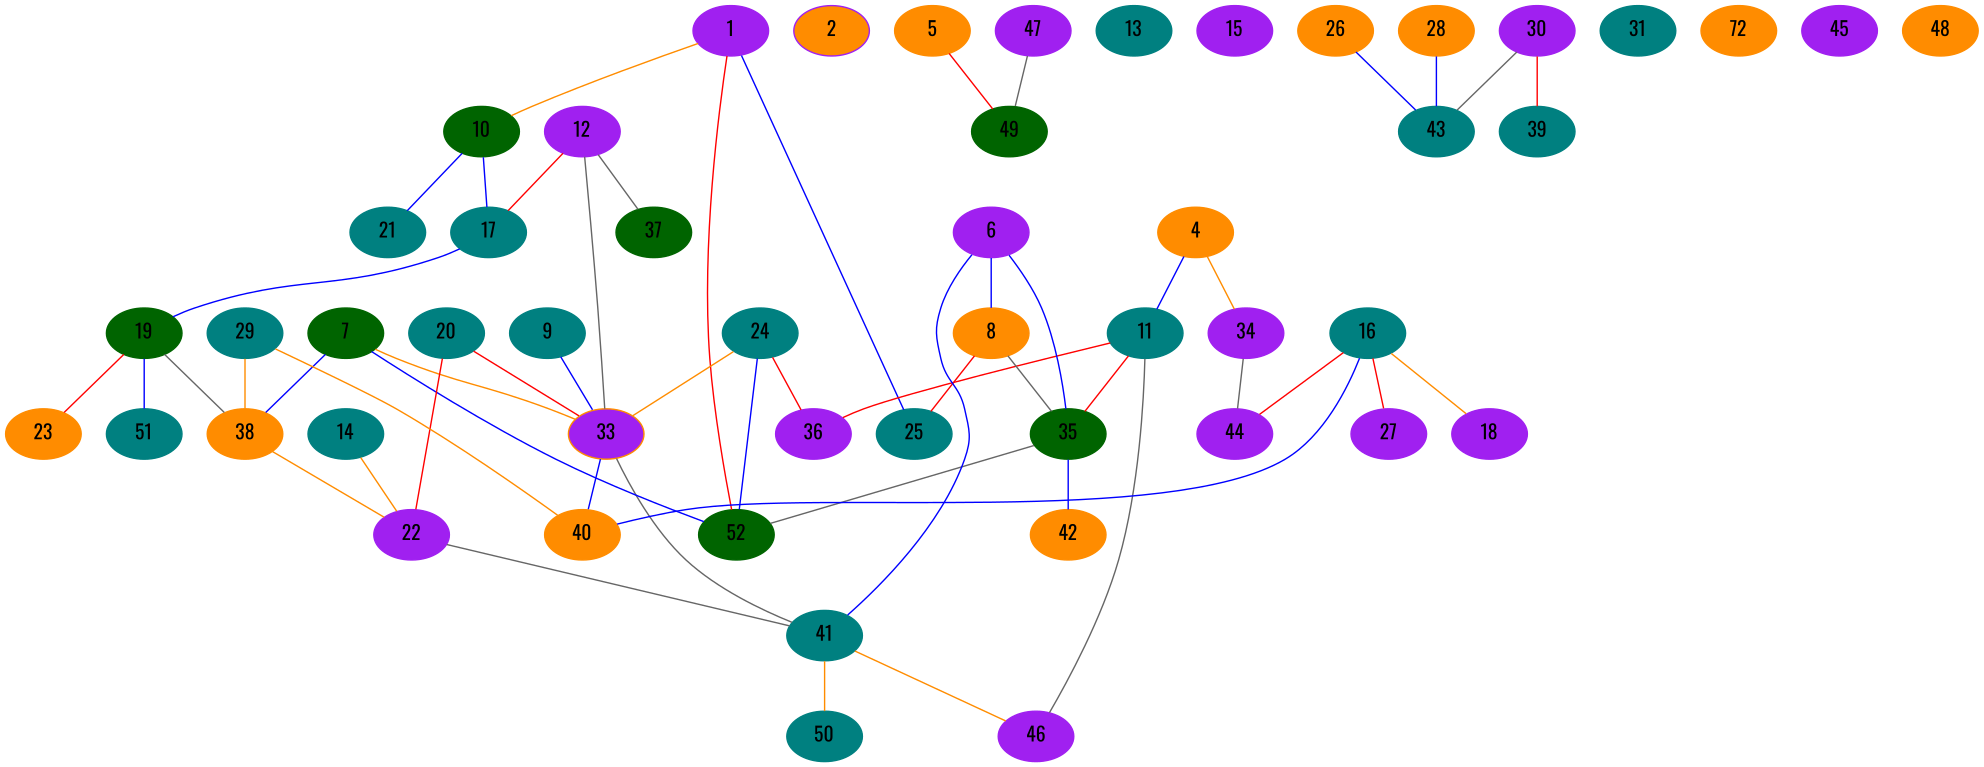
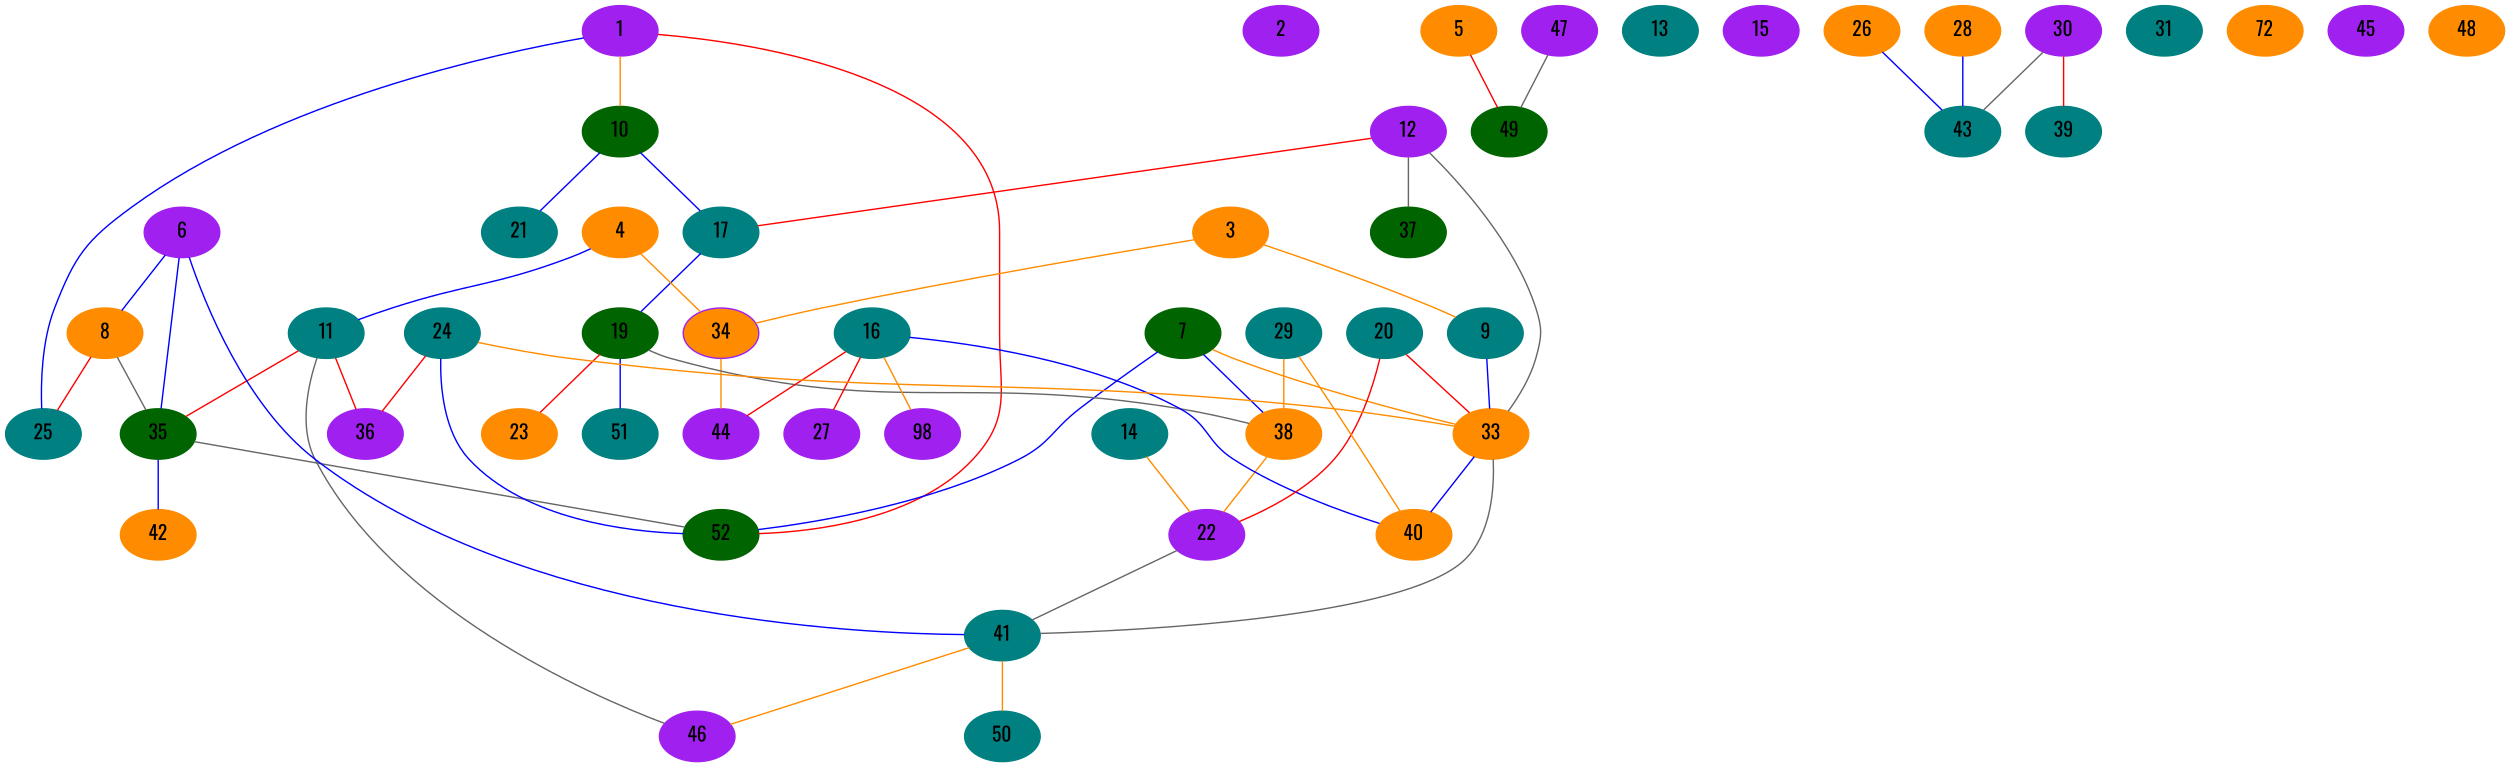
node "2": fillcolor darkorange -> purple
node "3": added
node "34": fillcolor purple -> darkorange
edge "34" -- "44": color gray40 -> darkorange
node "33": fillcolor purple -> darkorange
node "18": label "18" -> "98"
